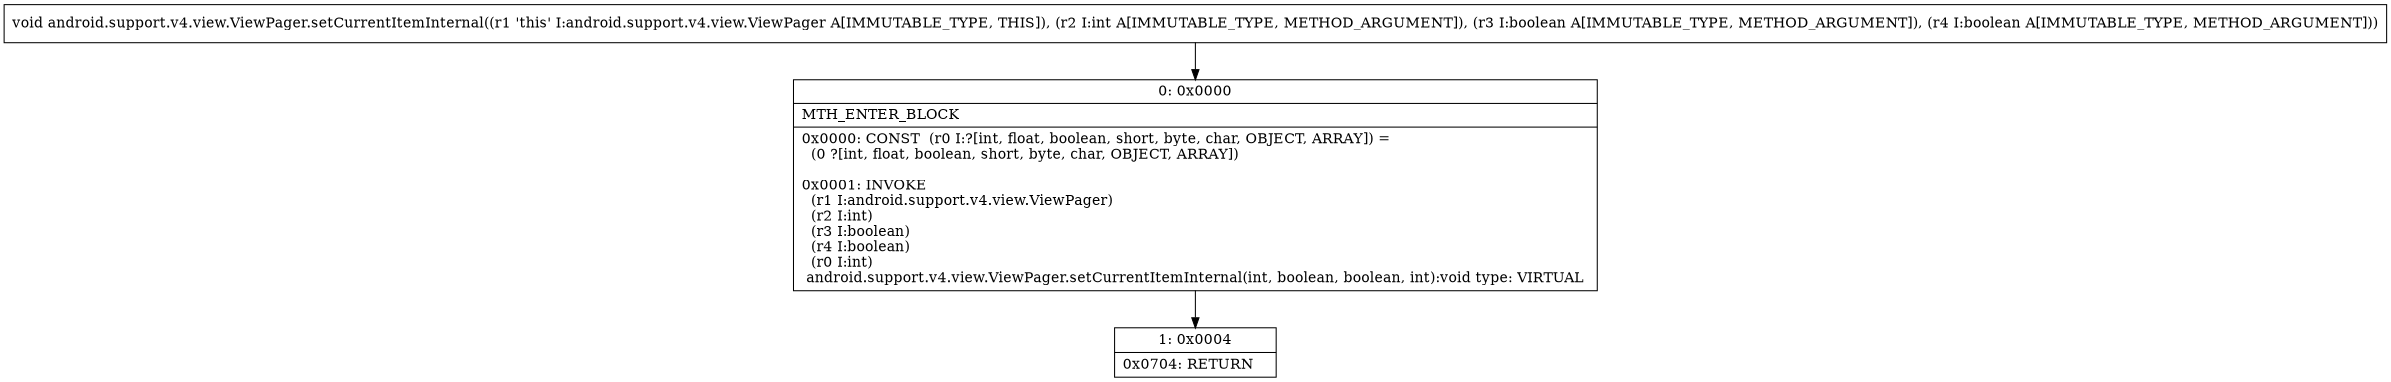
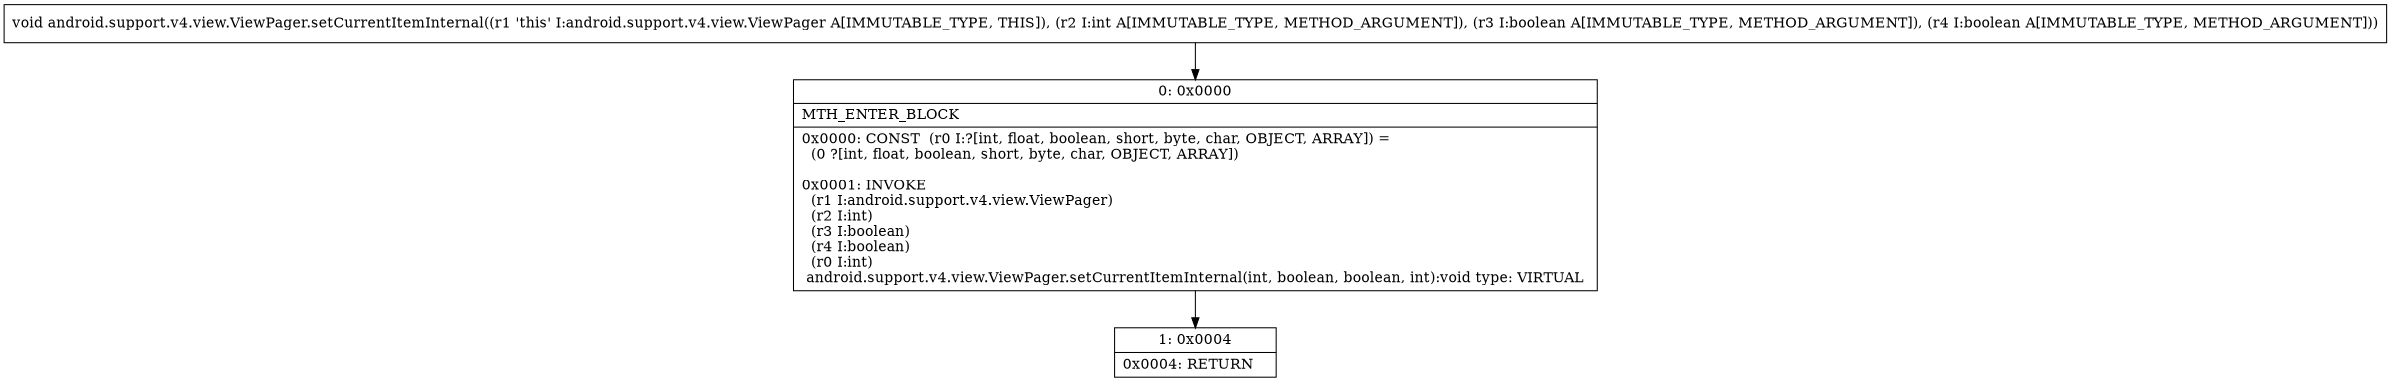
node "1: 0x0004": text "0x0704: RETURN" -> "0x0004: RETURN"
